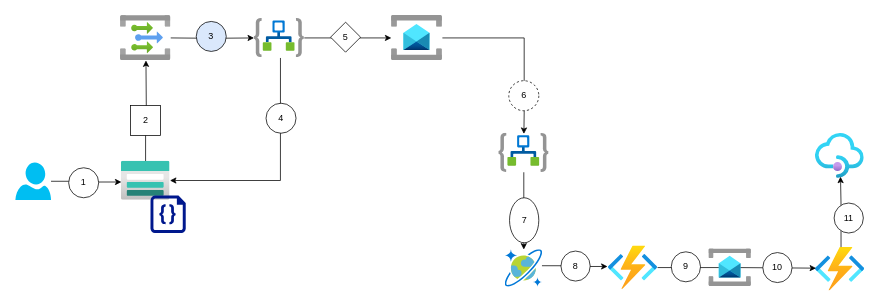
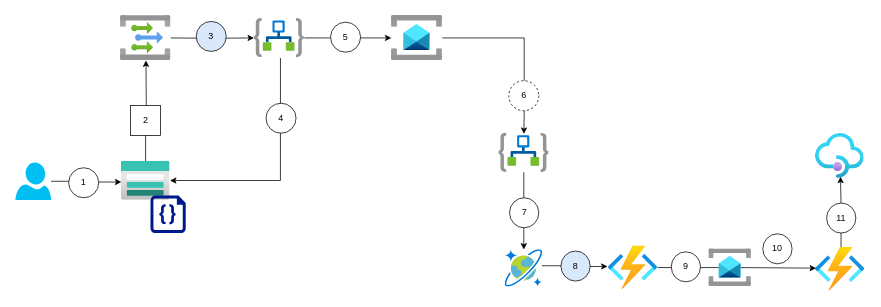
node "5": shape diamond -> ellipse
node "11": moved (848, 218) -> (841, 218)
node "7": size 29x45 -> 29x30
node "8": fillcolor #ffffff -> #dae8fc
node "10": moved (777, 267) -> (777, 249)
